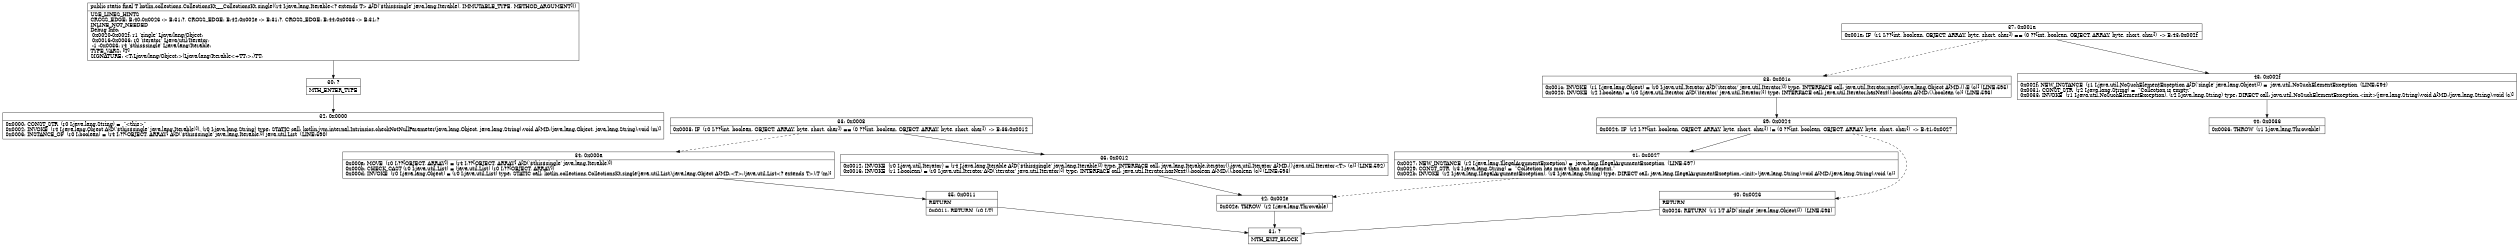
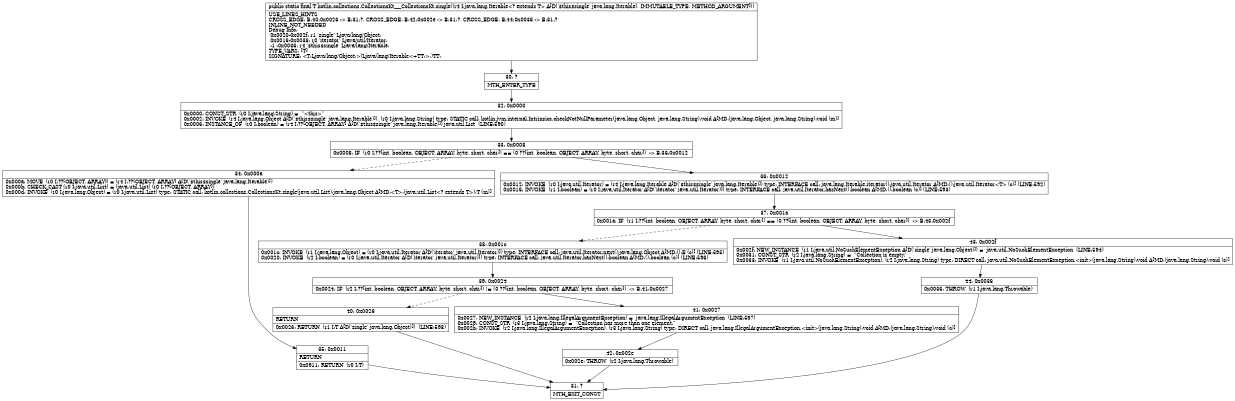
edge "32: 0x0000" -> "33: 0x0008": added
edge "36: 0x0012" -> "42: 0x002e": now "36: 0x0012" -> "37: 0x001a"
edge "41: 0x0027" -> "42: 0x002e": style dashed -> solid
node "35: 0x0011": text "0x0011: RETURN  (r0 I:T)" -> "0x0911: RETURN  (r0 I:T)"
node "31: ?": text "MTH_EXIT_BLOCK" -> "MTH_EXIT_CONST"
edge "44: 0x0036" -> "31: ?": added
